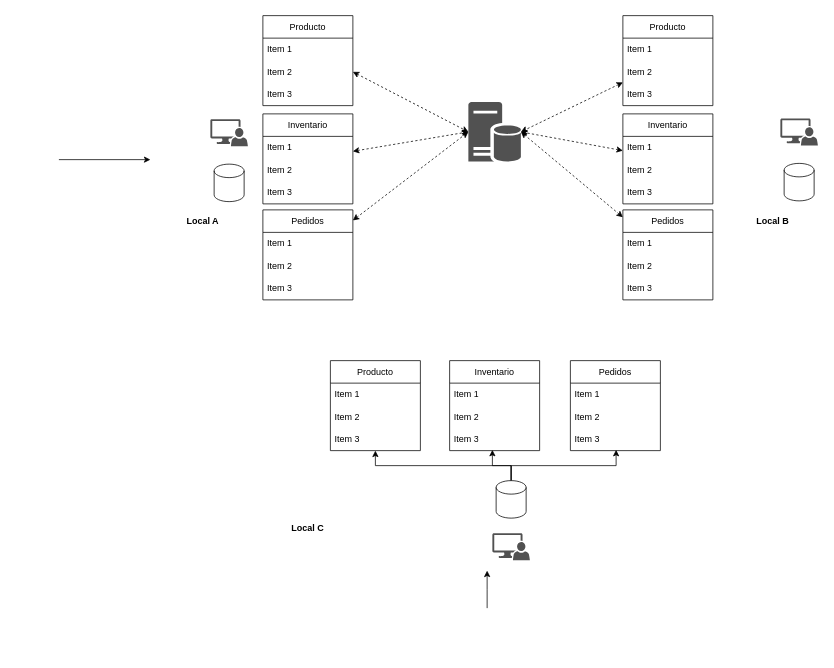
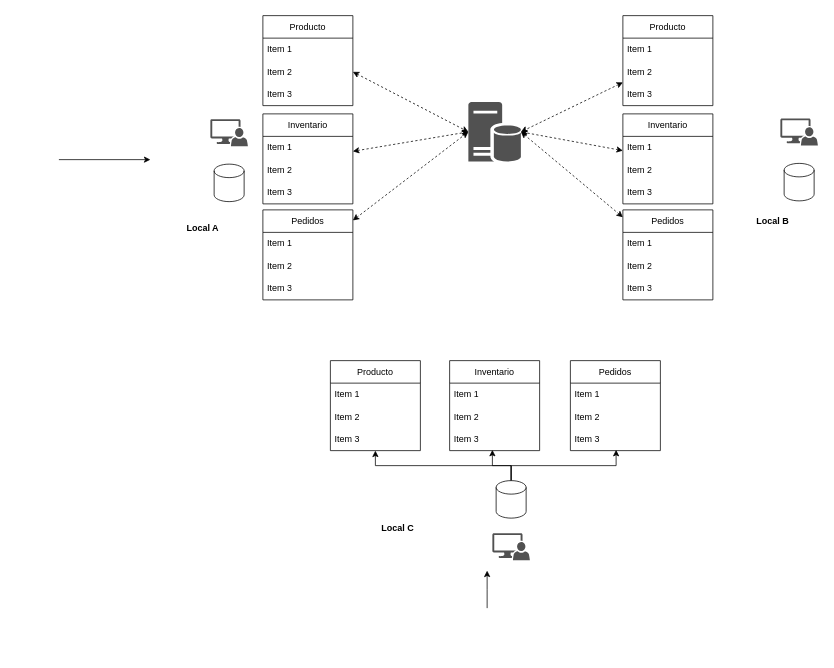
node "Local A": moved (203, 221) -> (203, 228)
node "Local C": moved (308, 528) -> (398, 528)
